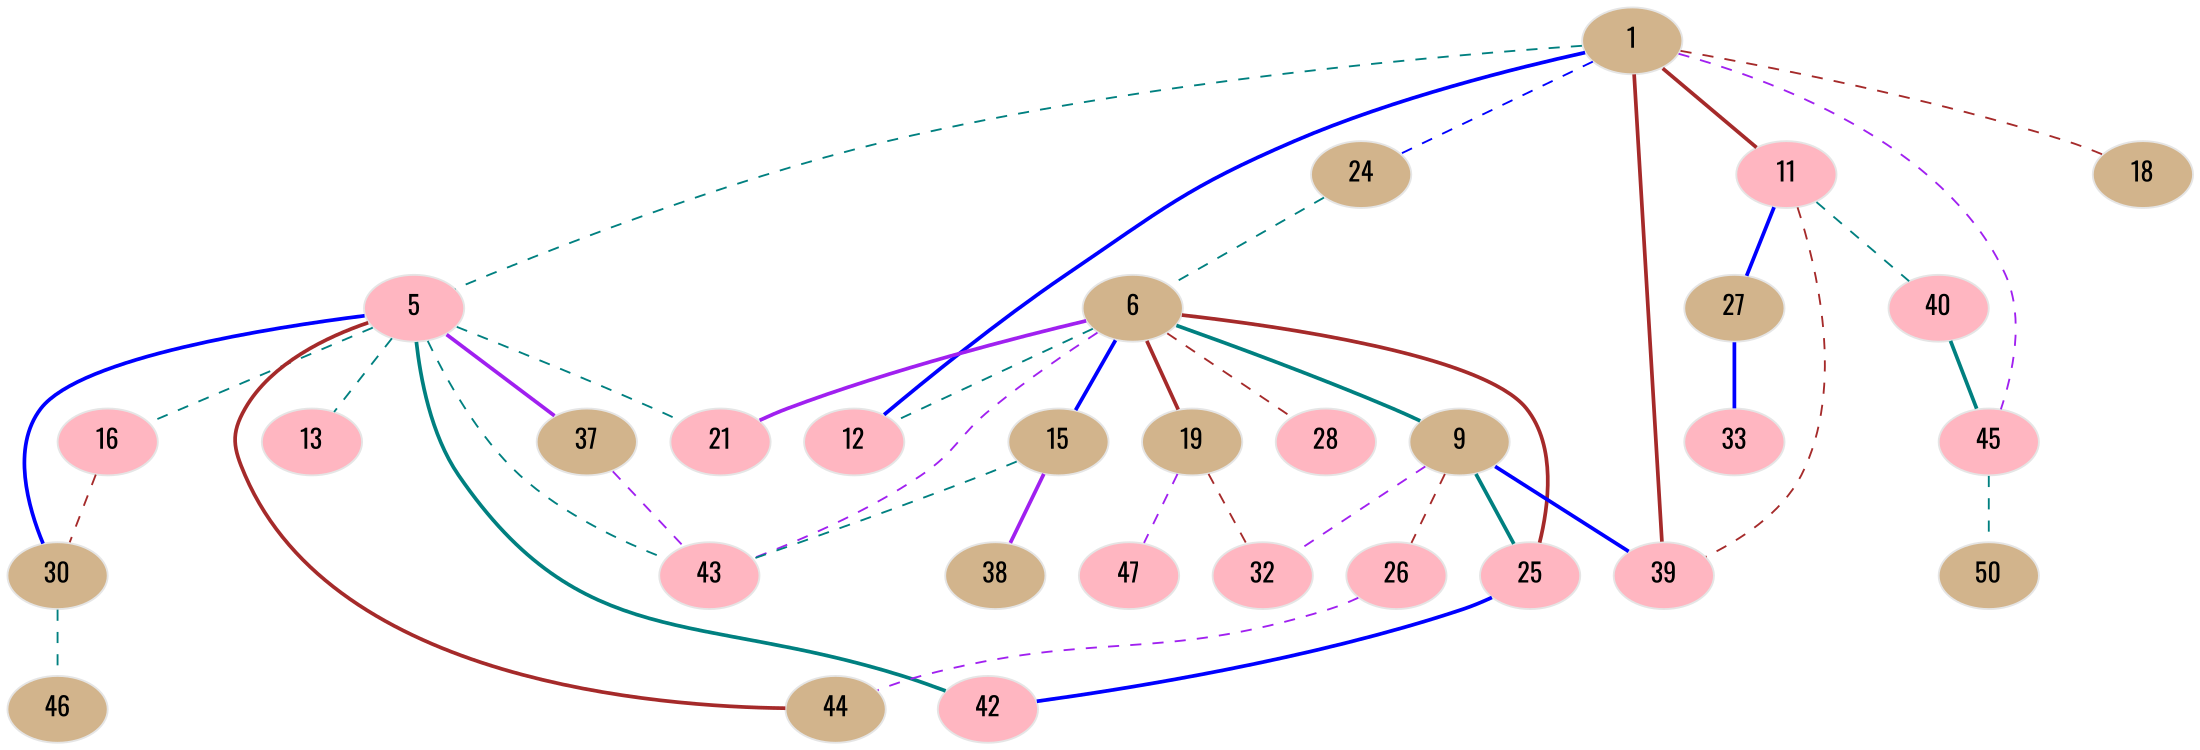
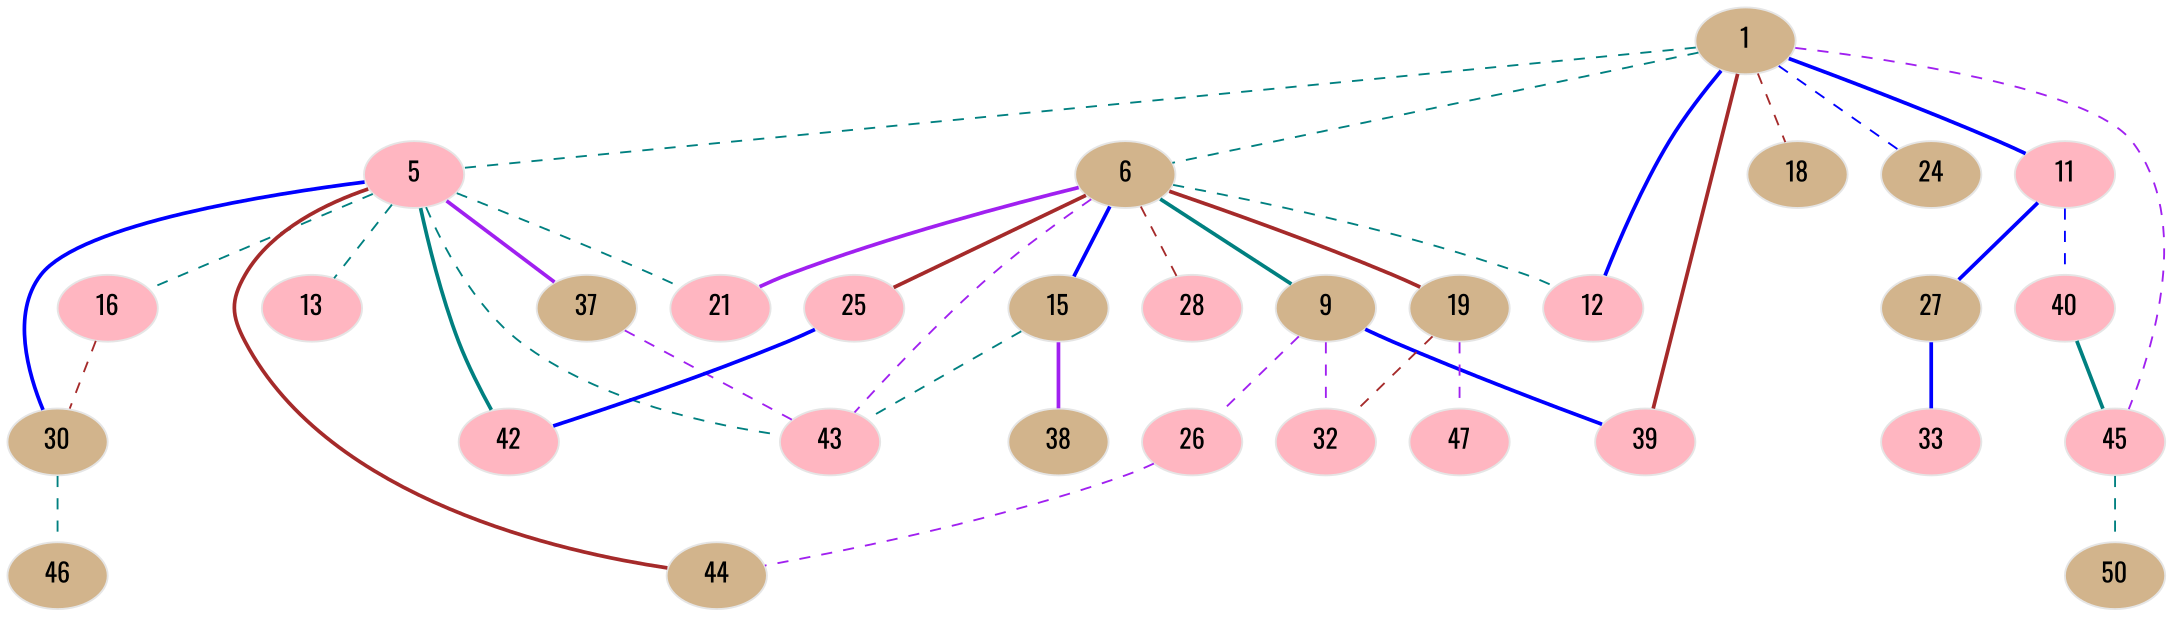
edge "1" -- "11": color brown -> blue
edge "24" -- "6": now "1" -- "6"
edge "11" -- "40": color teal -> blue
edge "11" -- "39": removed
edge "9" -- "26": color brown -> purple
edge "9" -- "25": removed
